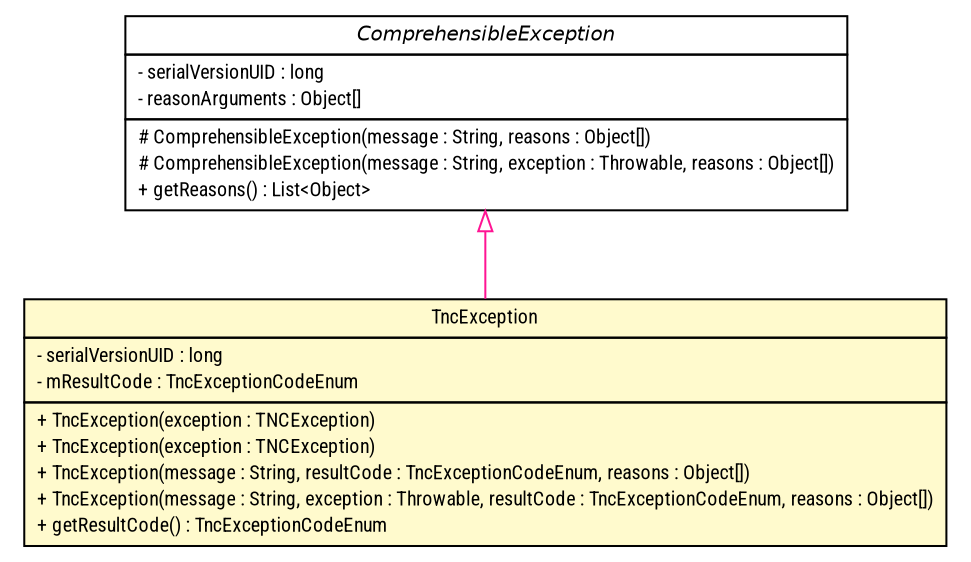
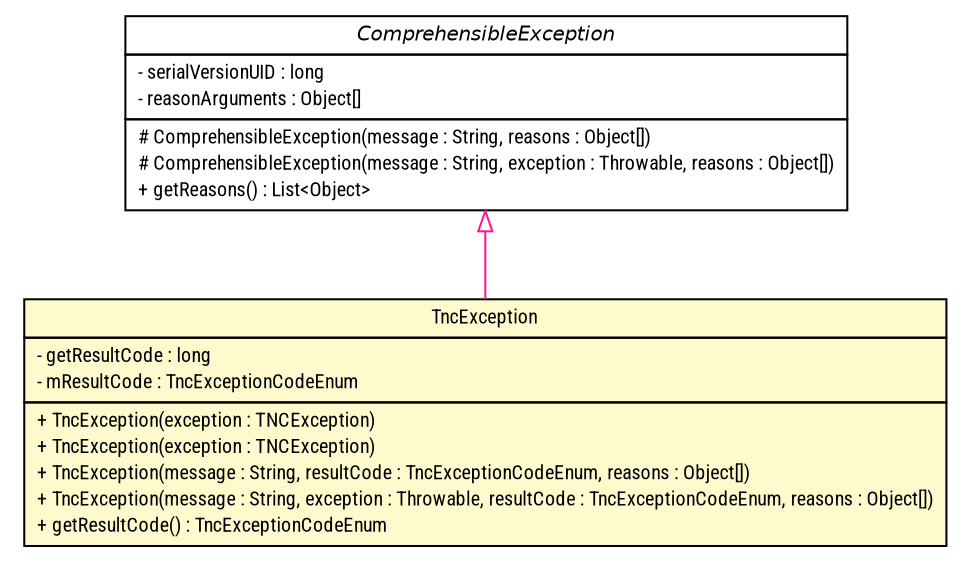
node "TncException": text "- serialVersionUID : long" -> "- getResultCode : long"
